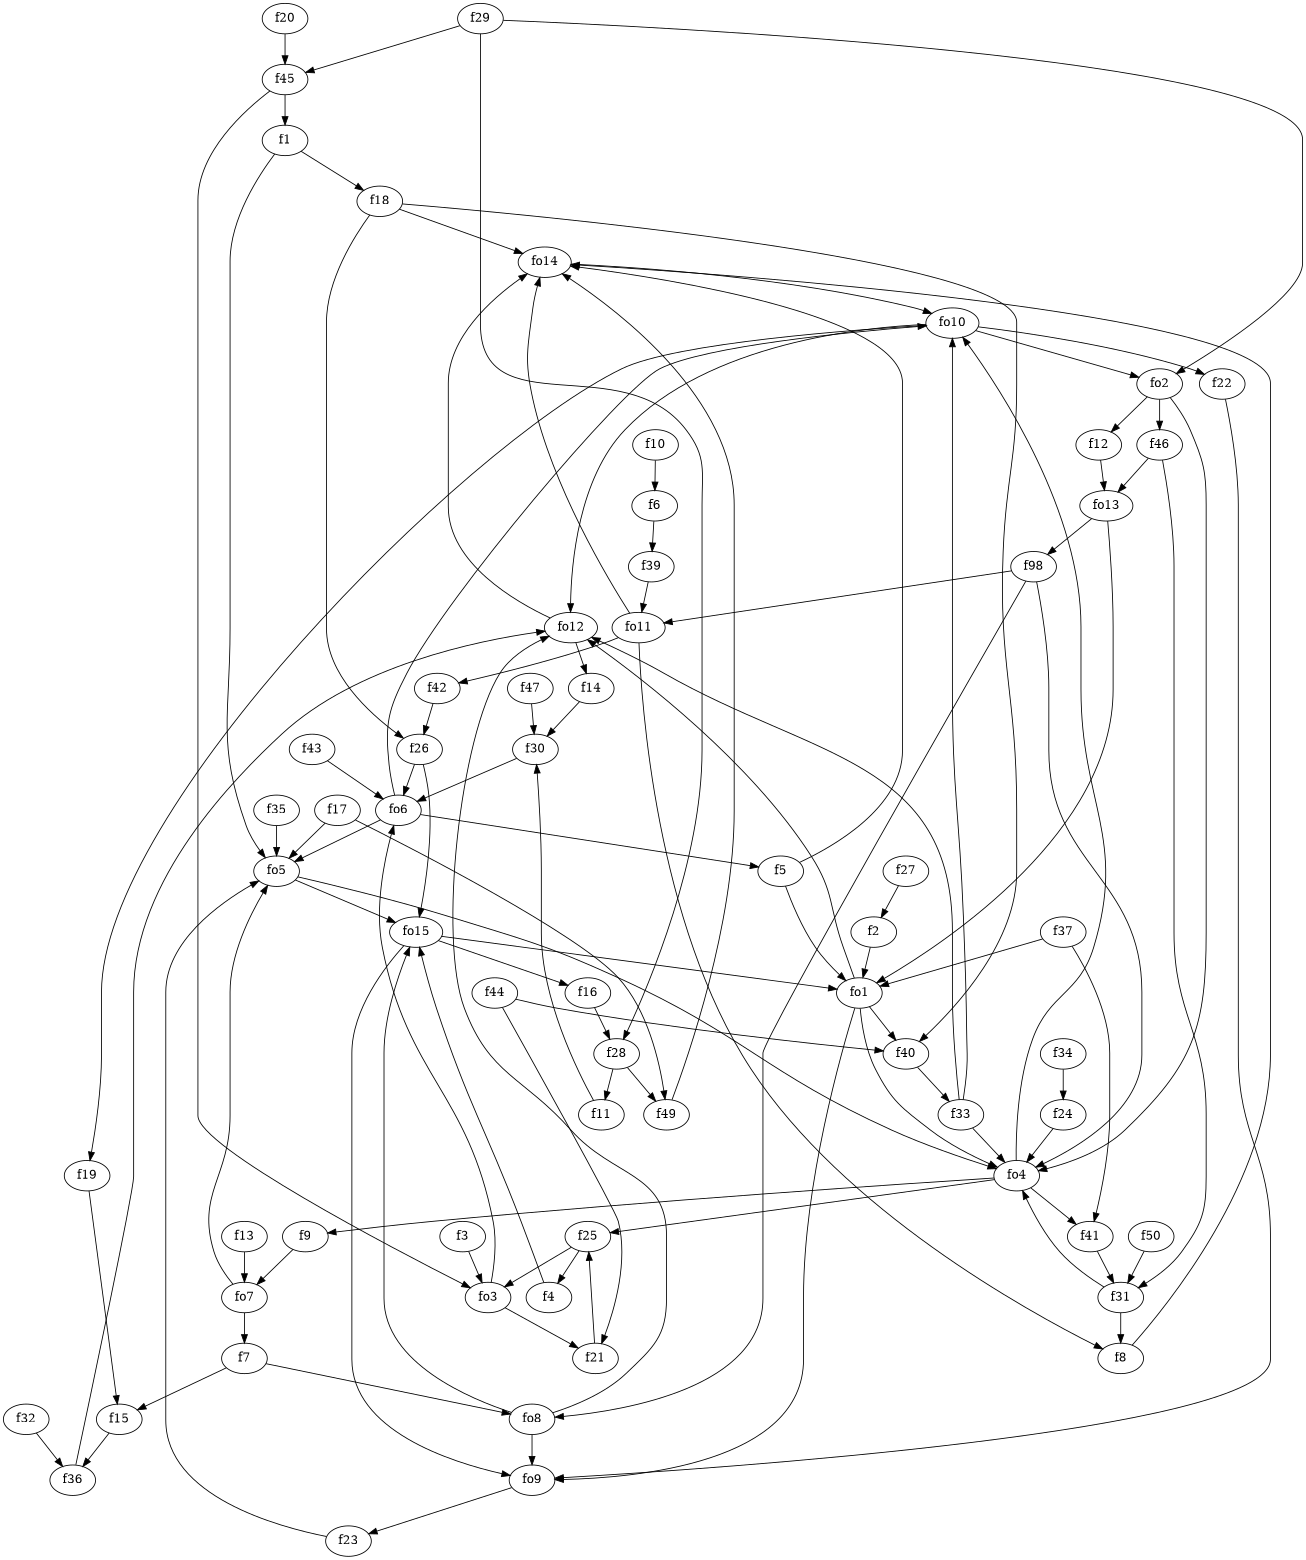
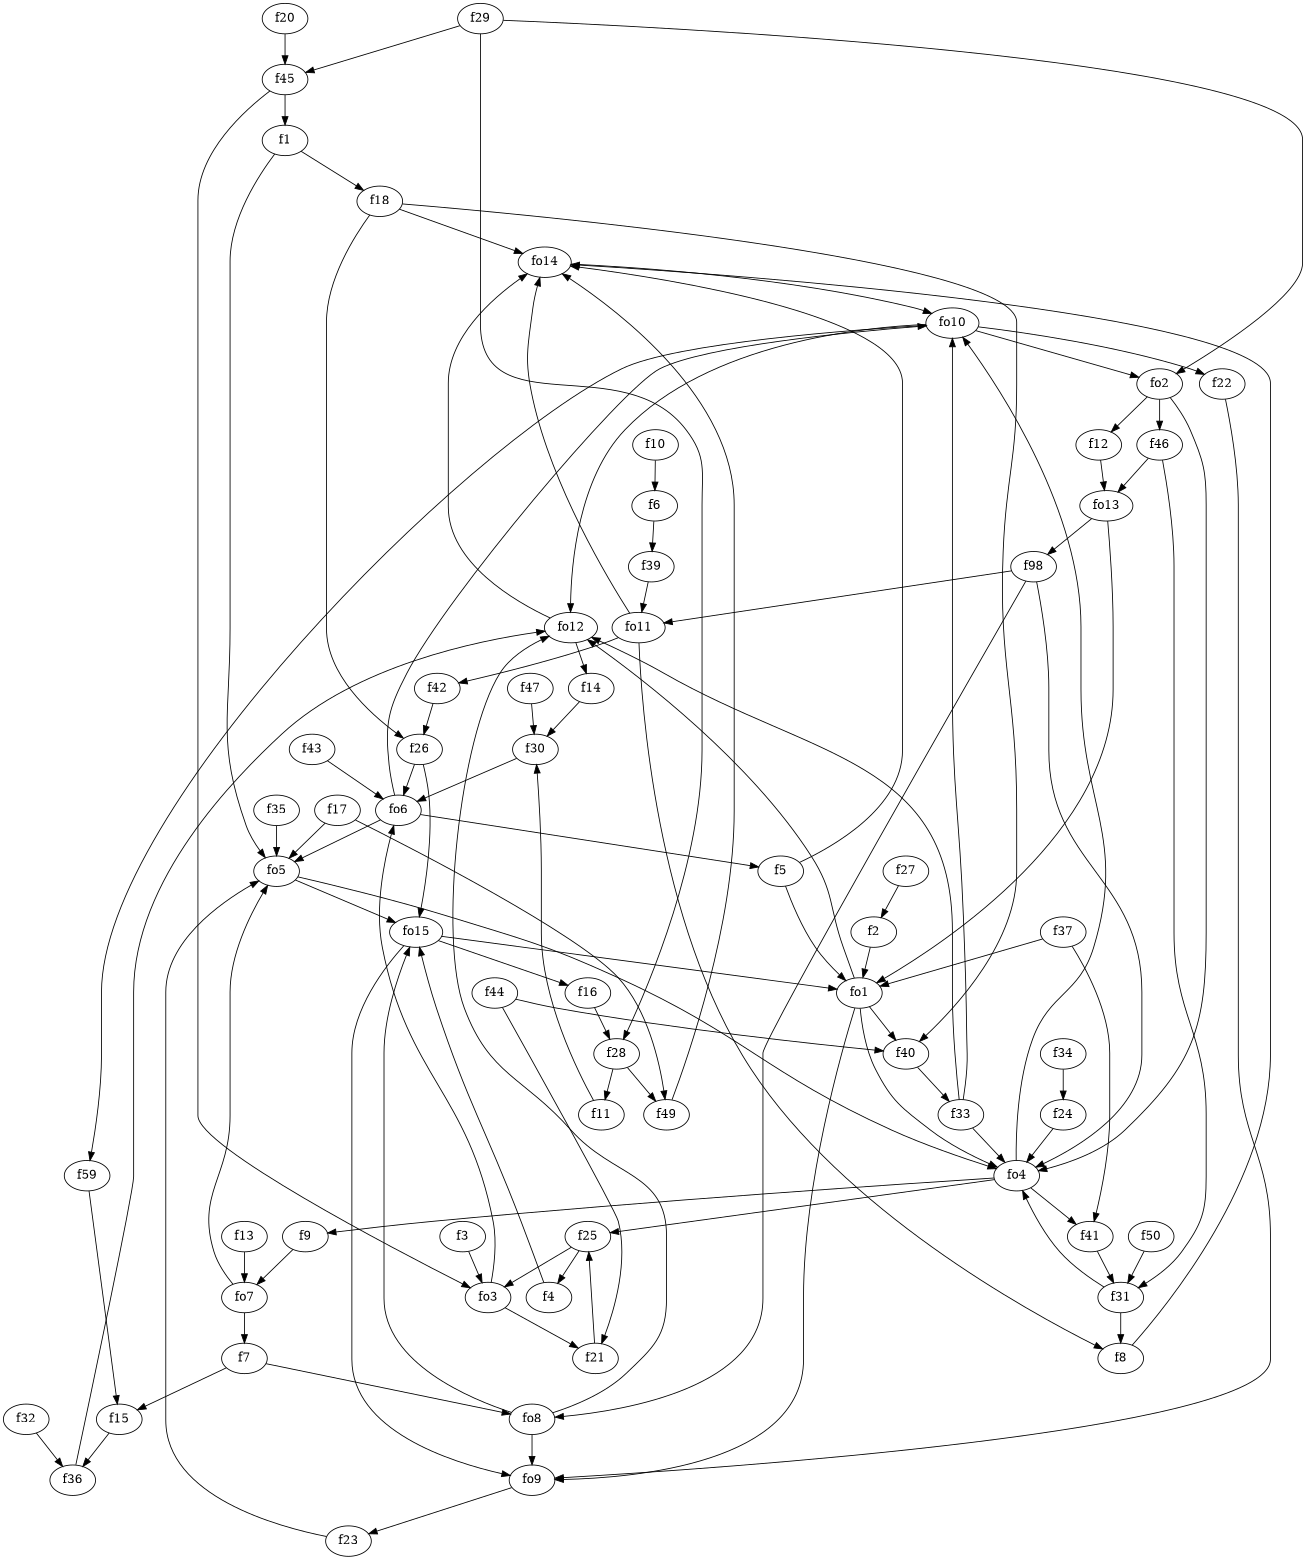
node "f19": label "f19" -> "f59"
